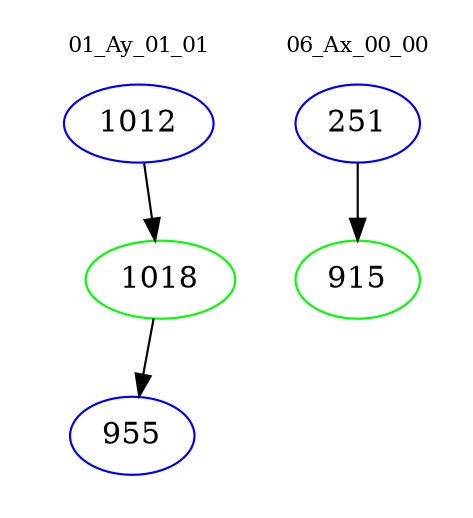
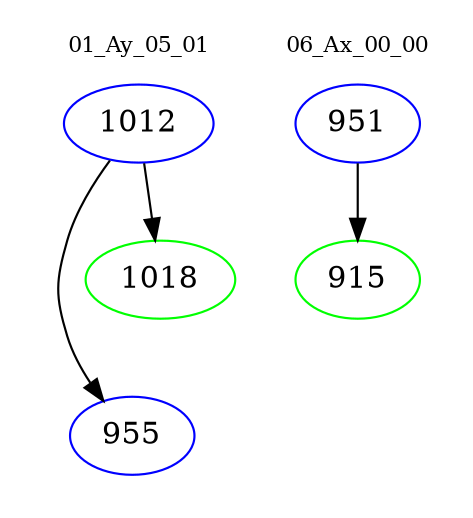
cluster "01_Ay_01_01": label "01_Ay_01_01" -> "01_Ay_05_01"
node "251": label "251" -> "951"
edge "1018" -> "955": now "1012" -> "955"
